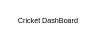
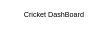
node "Cricket DashBoard": moved (48, 21) -> (54, 15)
